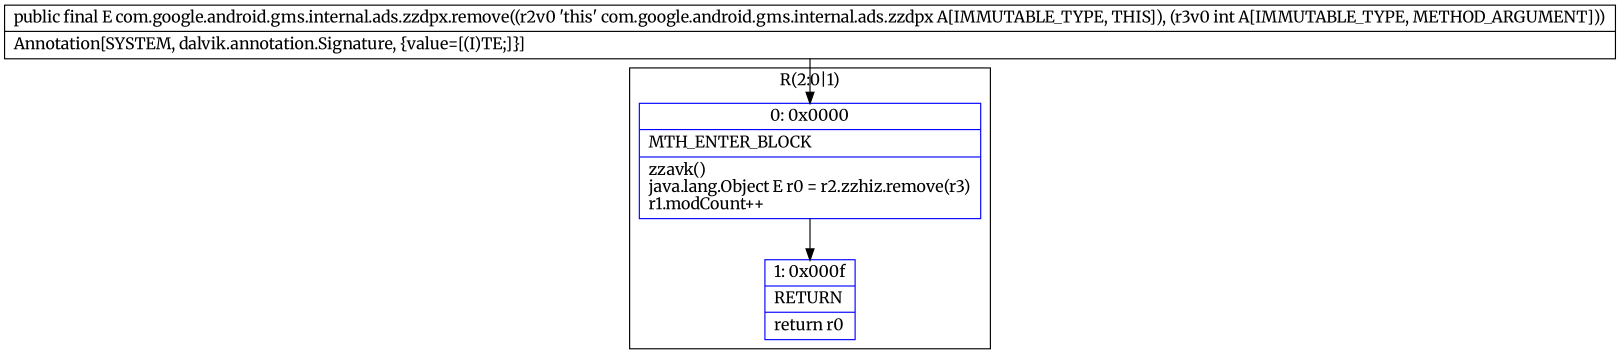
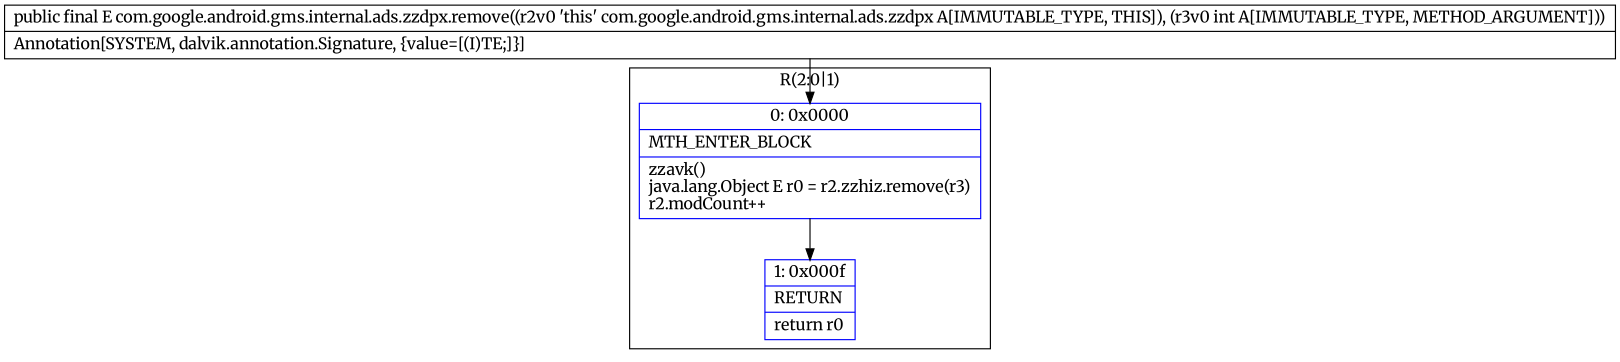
node "0: 0x0000": text "r1.modCount++" -> "r2.modCount++"
